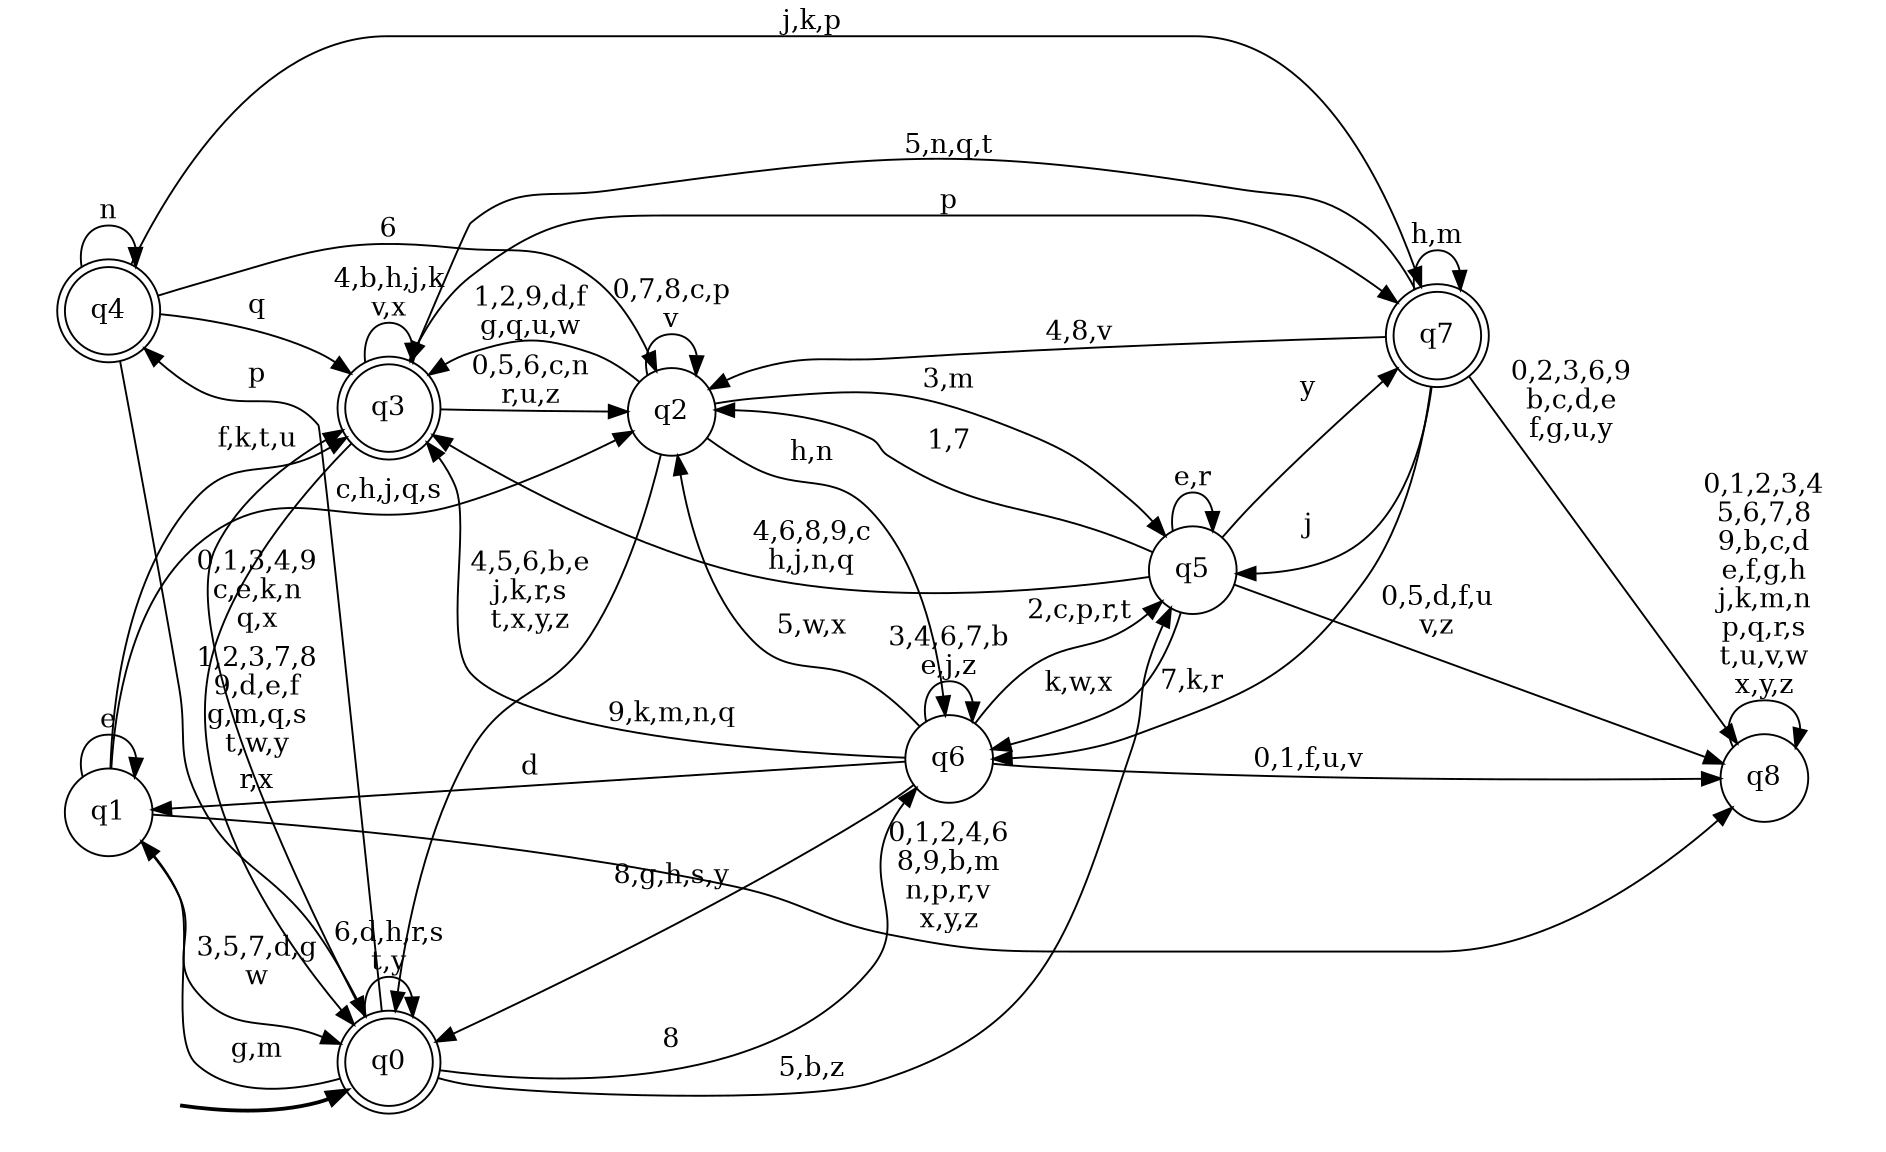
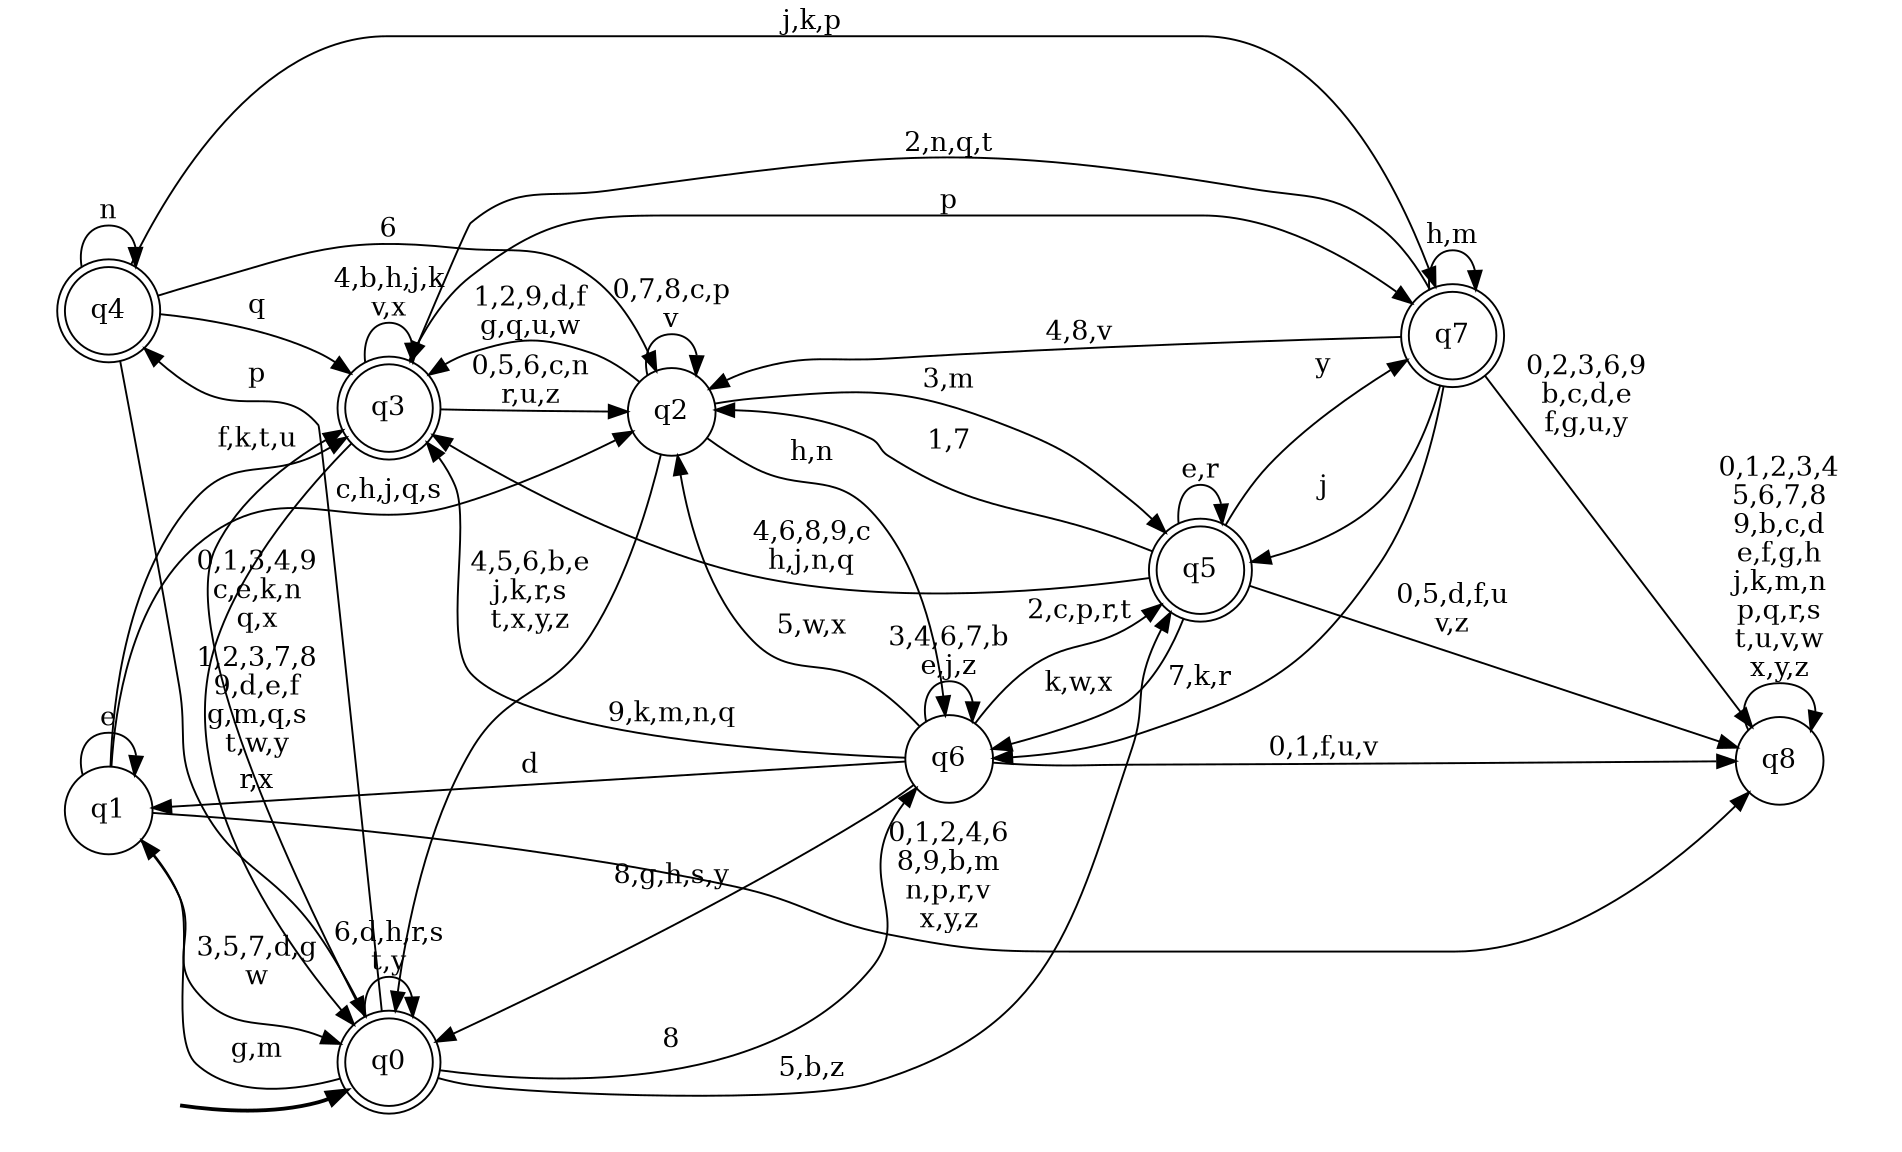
edge "q7" -> "q3": label "5,n,q,t" -> "2,n,q,t"
node "q5": shape circle -> doublecircle
